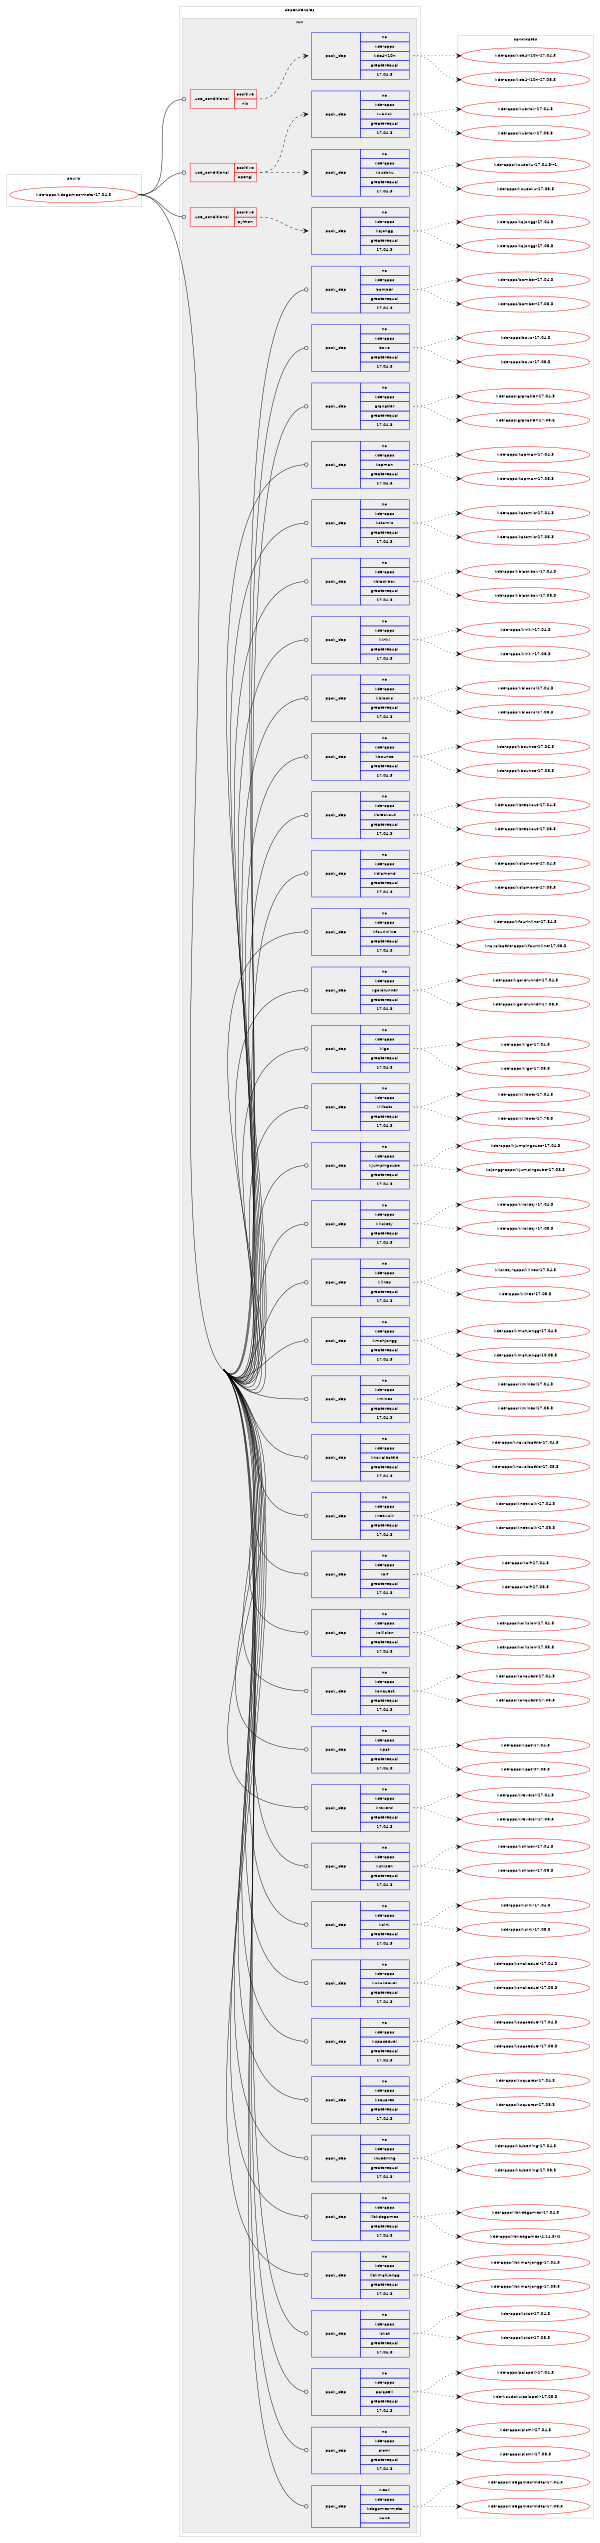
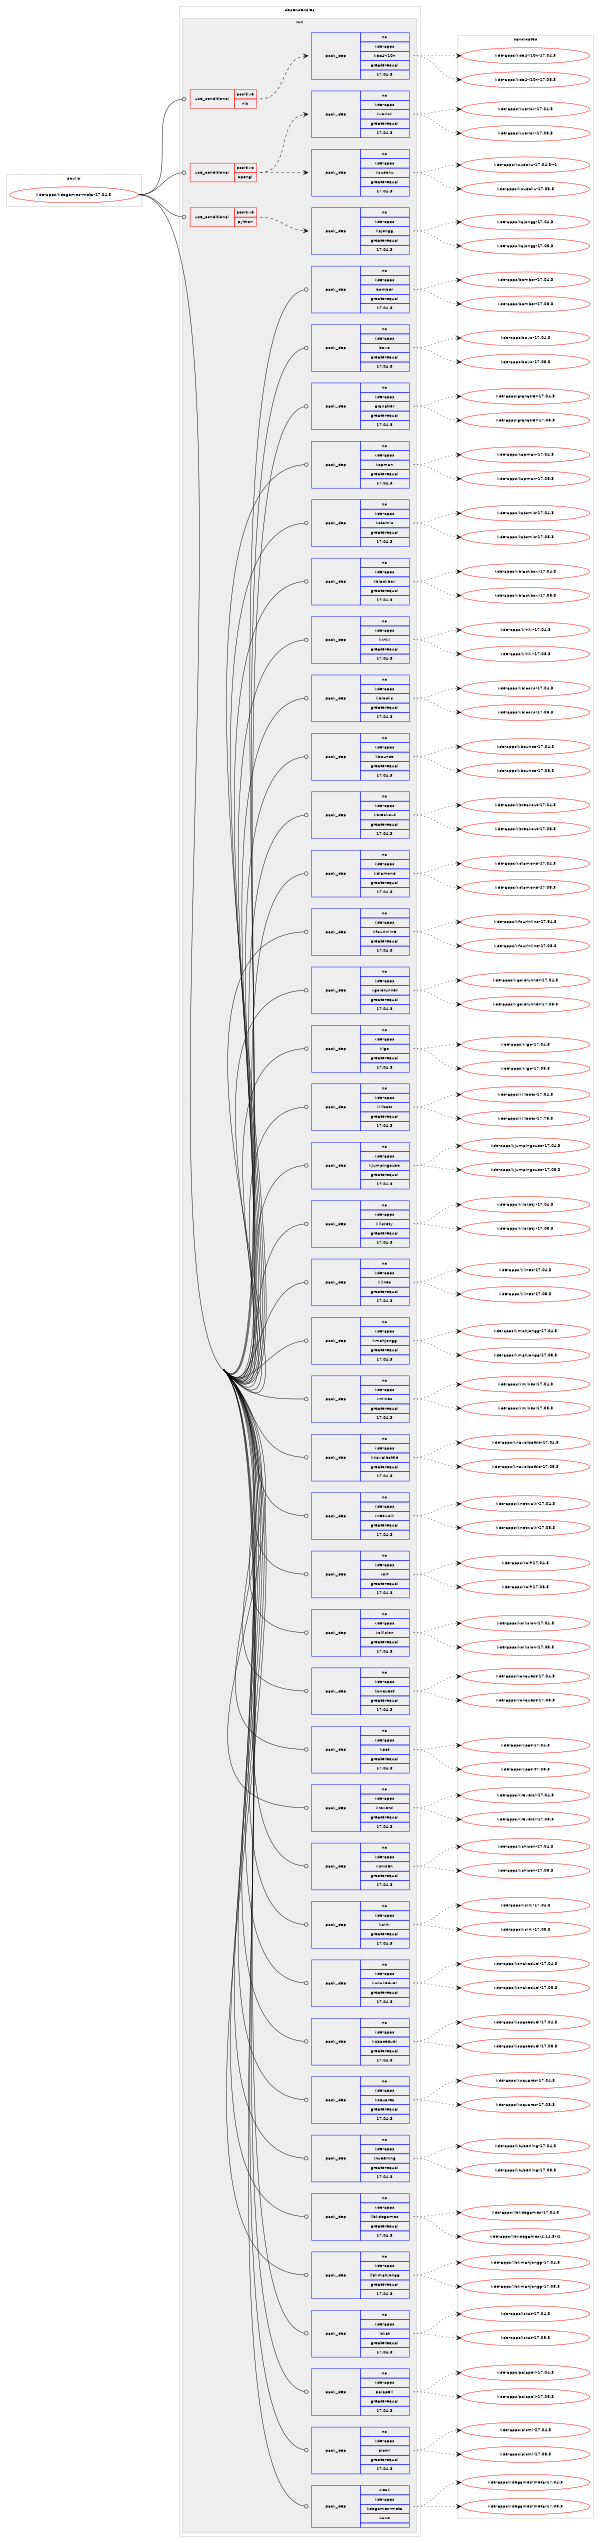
node "kde-apps/granatier-17.08.6": label "kde-apps/granatier-17.08.6" -> "kde-apps/granatier-17.08.3"
node "kde-apps/kbounce-17.06.3": label "kde-apps/kbounce-17.06.3" -> "kde-apps/kbounce-17.04.3"
node "knavalbattle-apps/kfourinline-17.08.3": label "knavalbattle-apps/kfourinline-17.08.3" -> "kde-apps/kfourinline-17.08.3"
node "kajongg-apps/kjumpingcube-17.08.3": label "kajongg-apps/kjumpingcube-17.08.3" -> "kde-apps/kjumpingcube-17.08.3"
node "klickety-apps/klines-17.04.3": label "klickety-apps/klines-17.04.3" -> "kde-apps/klines-17.04.3"
node "kde-apps/kmahjongg-10.08.3": label "kde-apps/kmahjongg-10.08.3" -> "kde-apps/kmahjongg-17.08.3"
node "kde-ksudoku/palapeli-17.08.3": label "kde-ksudoku/palapeli-17.08.3" -> "kde-apps/palapeli-17.08.3"
